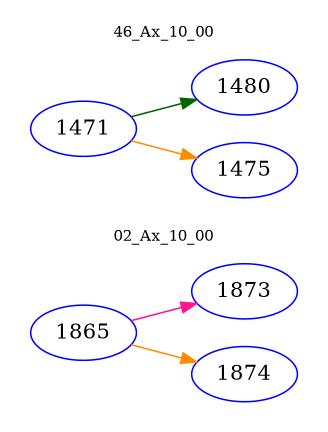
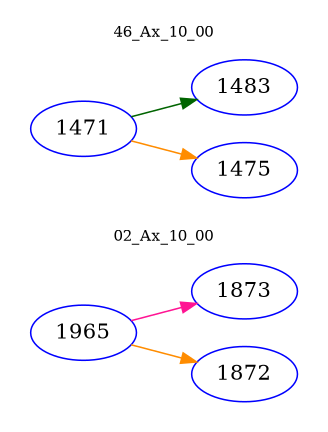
node "1480": label "1480" -> "1483"
node "1865": label "1865" -> "1965"
node "1874": label "1874" -> "1872"
